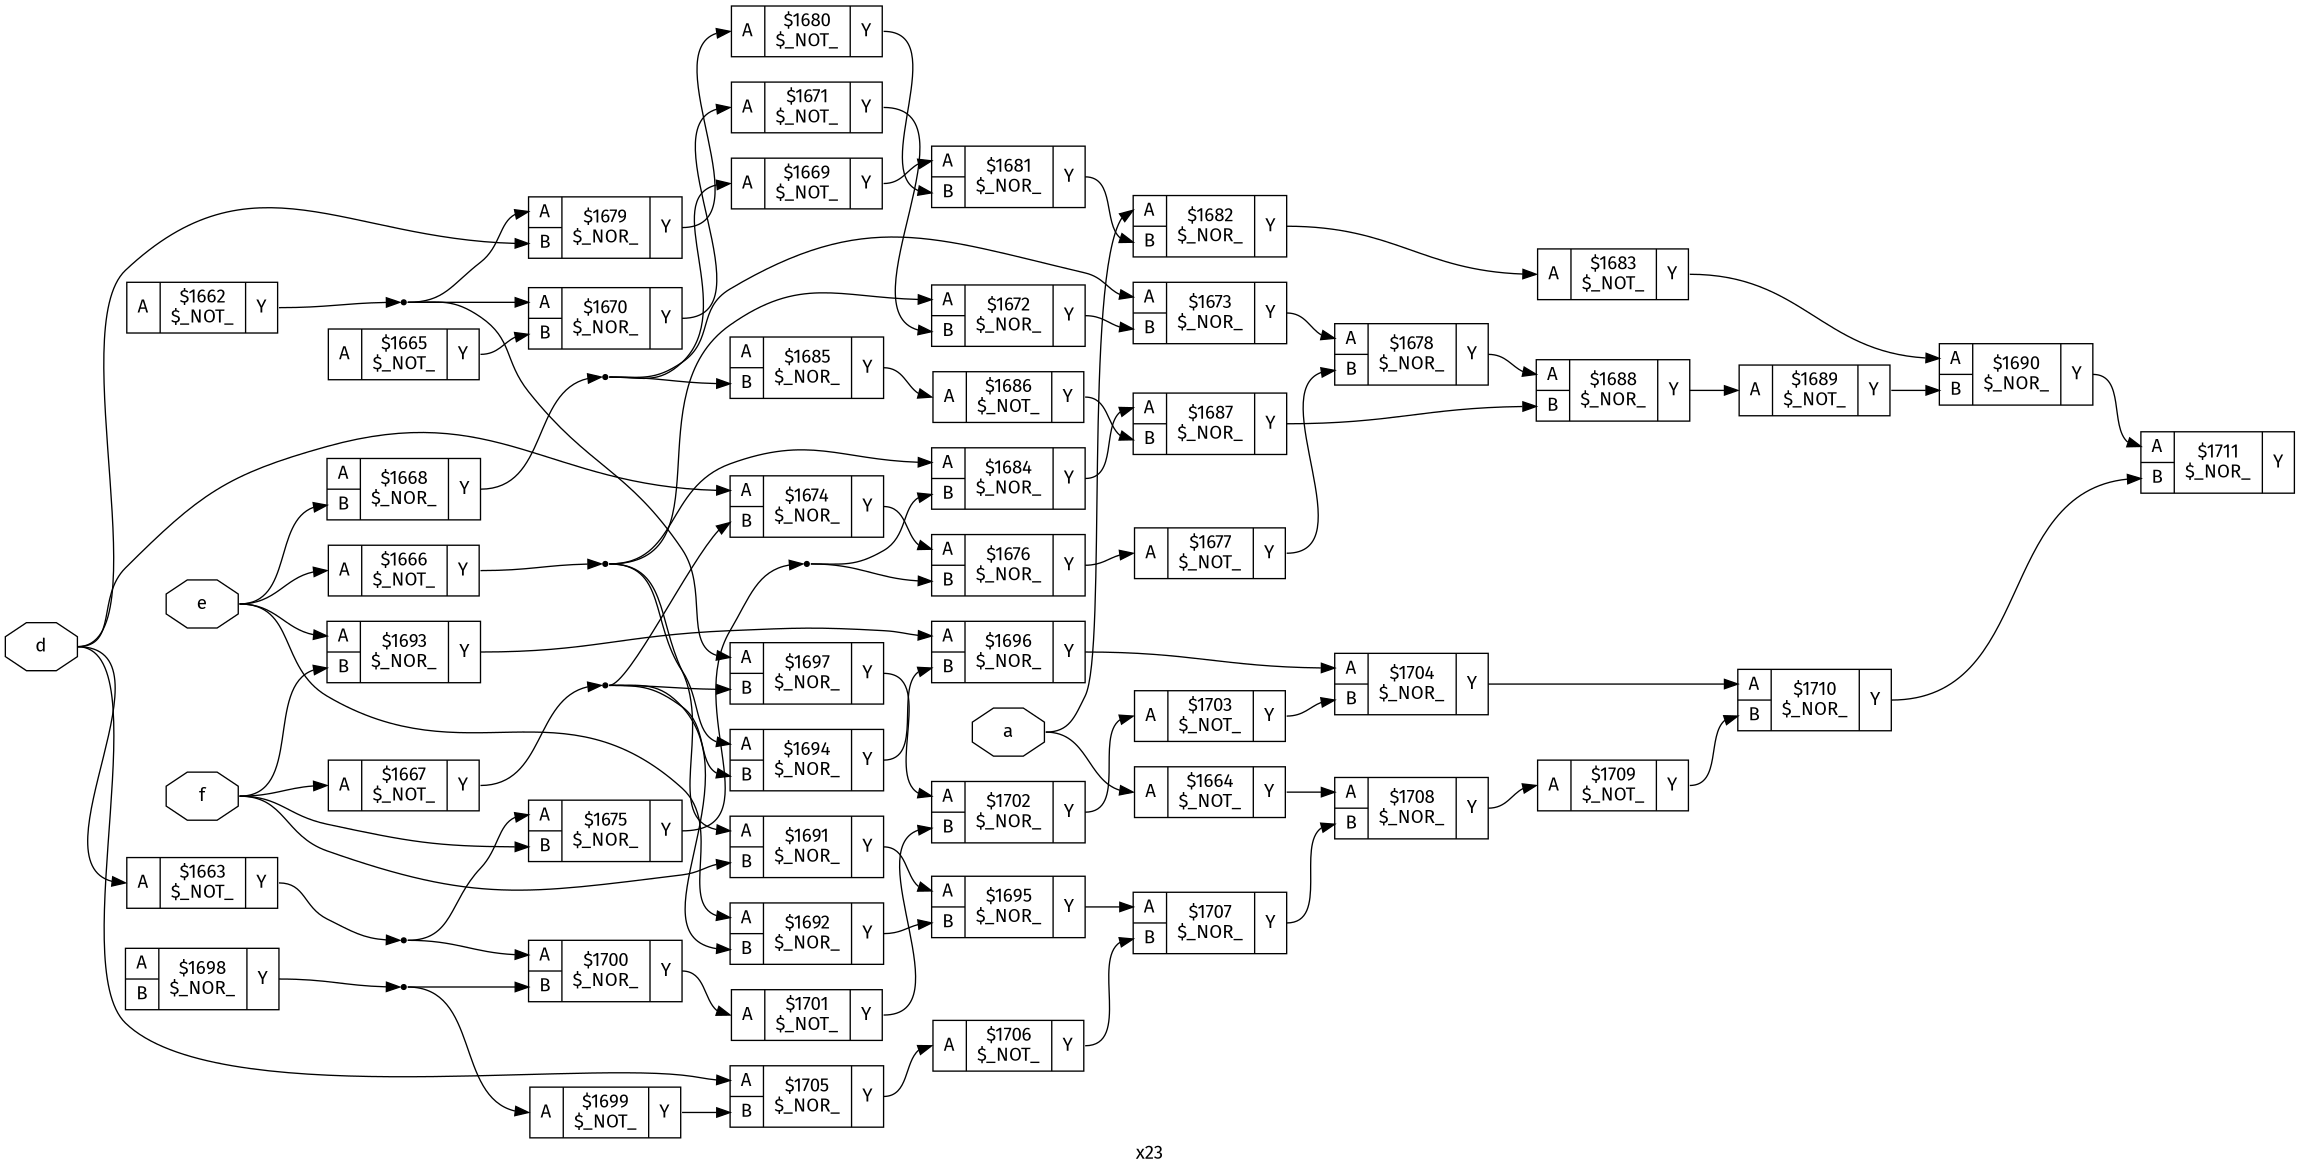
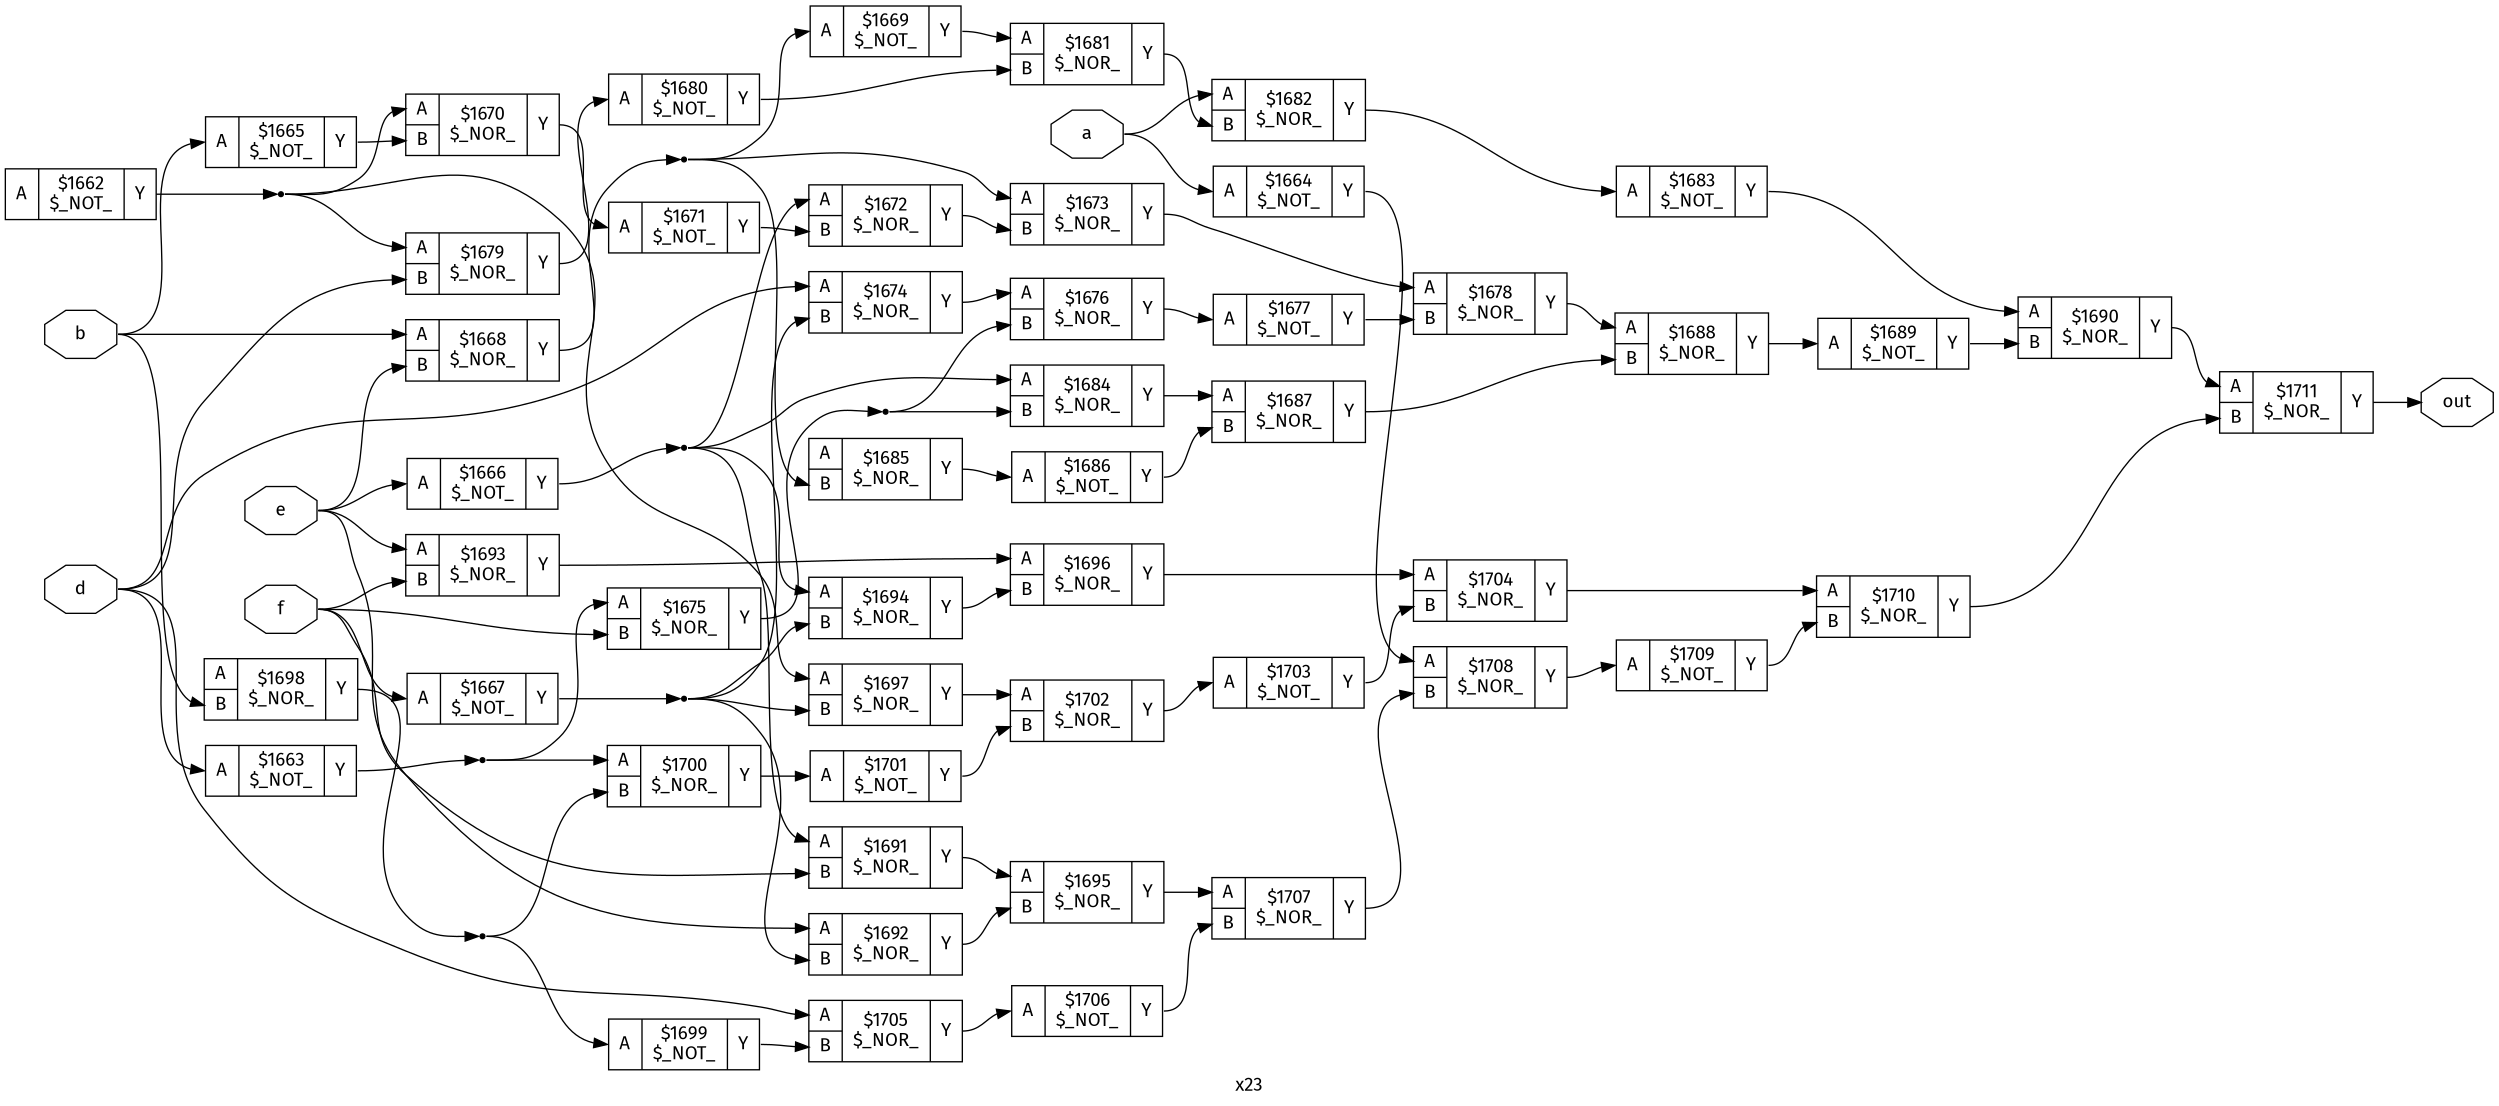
node "b": added
node "out": added
